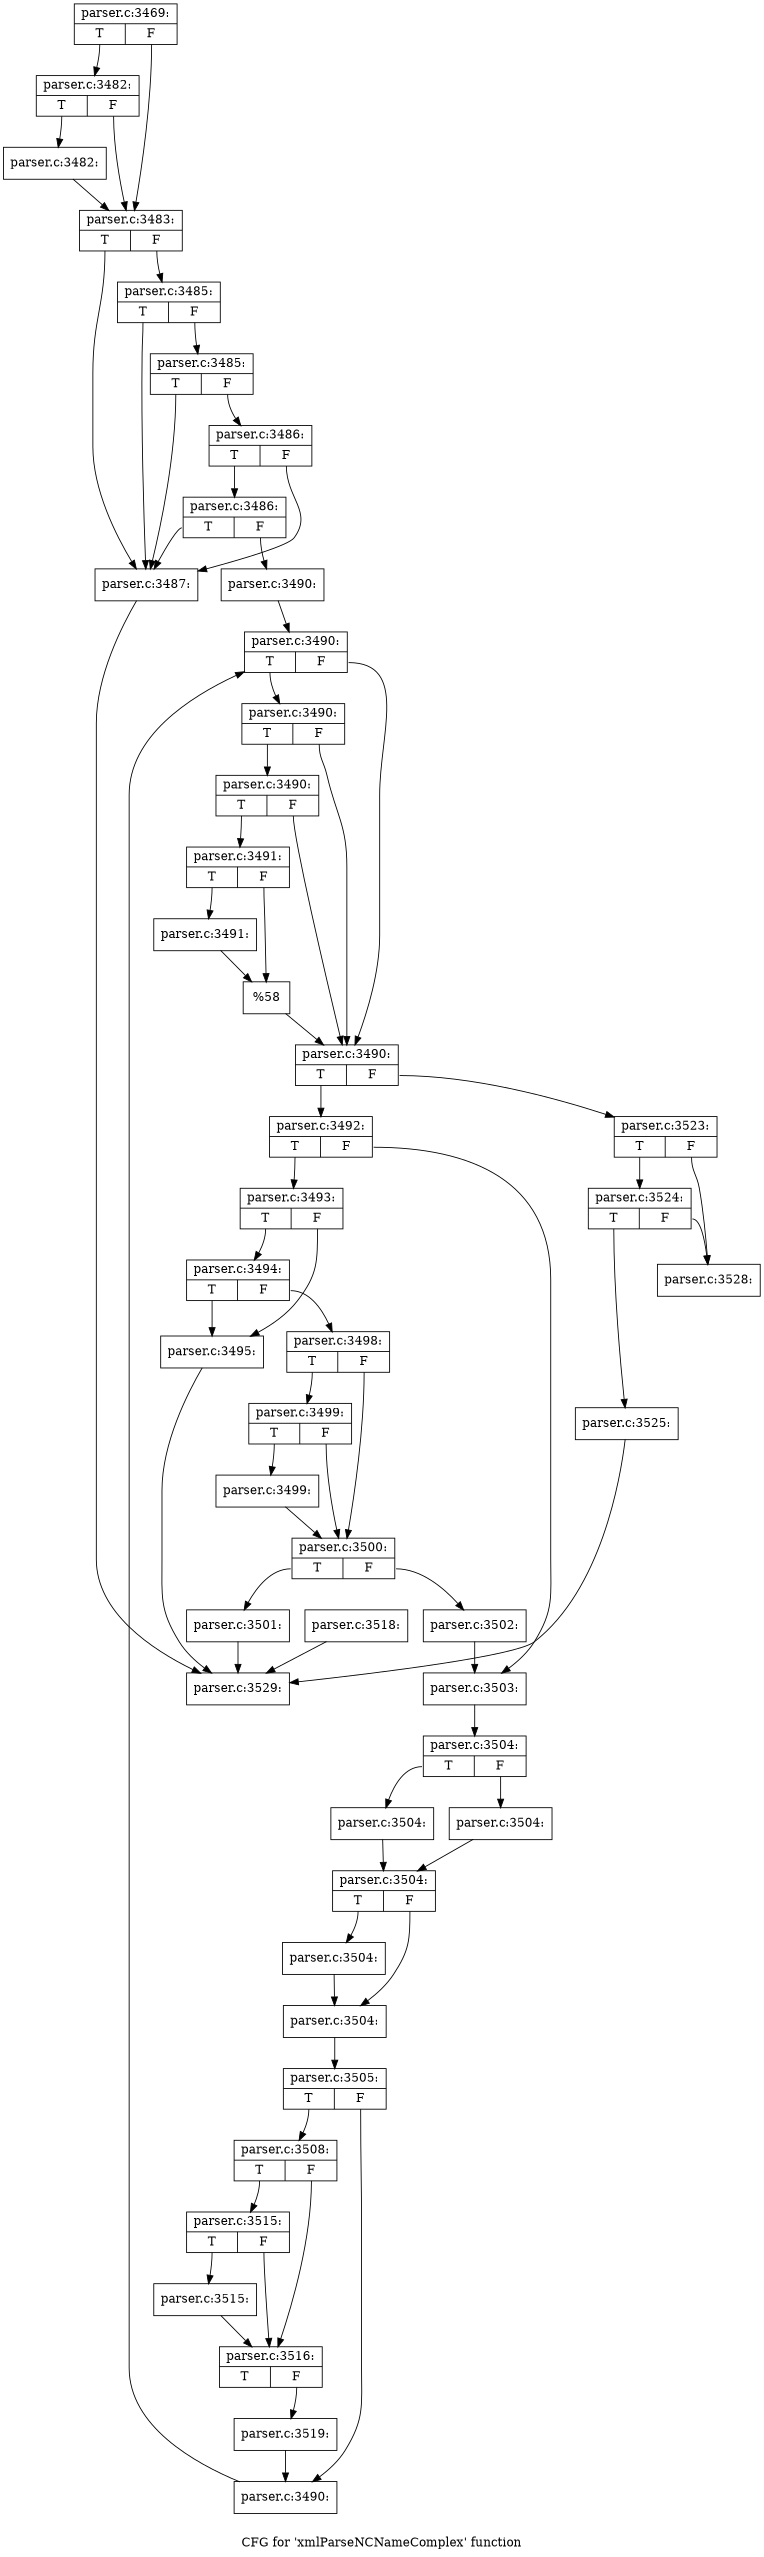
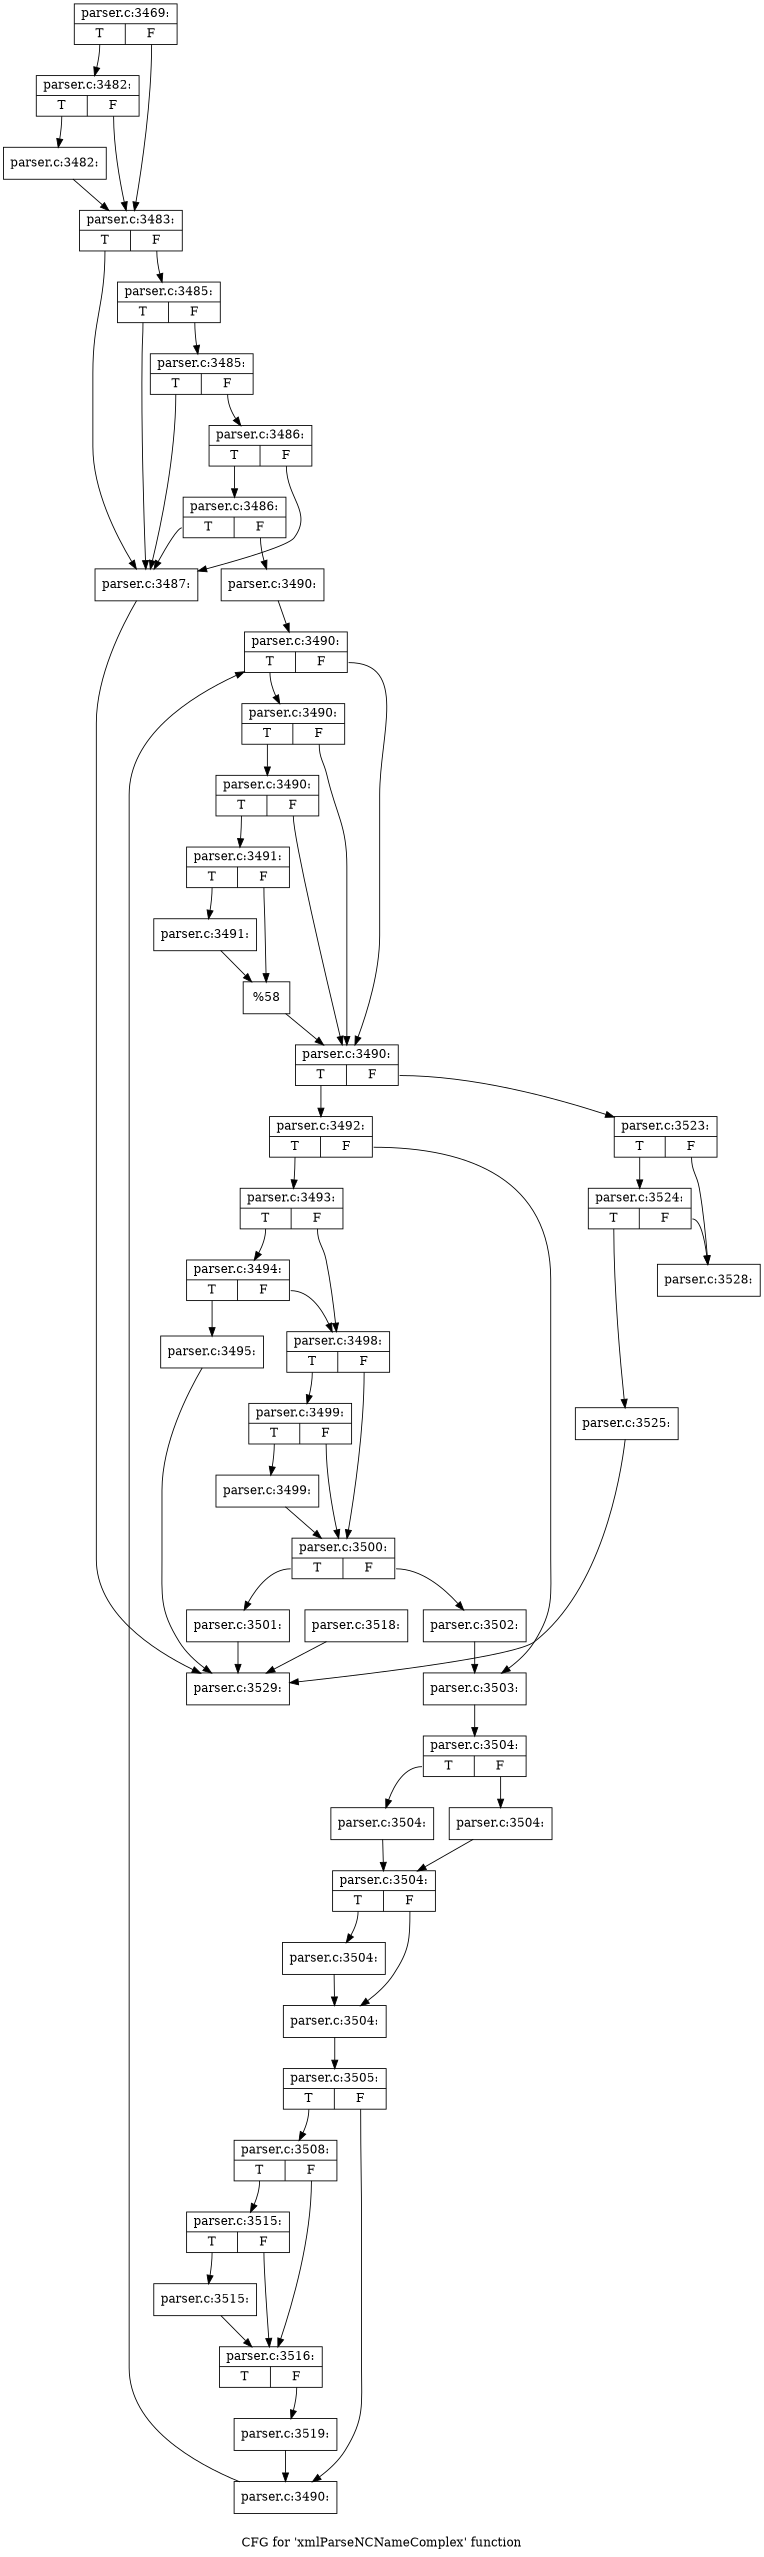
edge "parser.c:3493:" -> "parser.c:3495:": now "parser.c:3493:" -> "parser.c:3498:"
